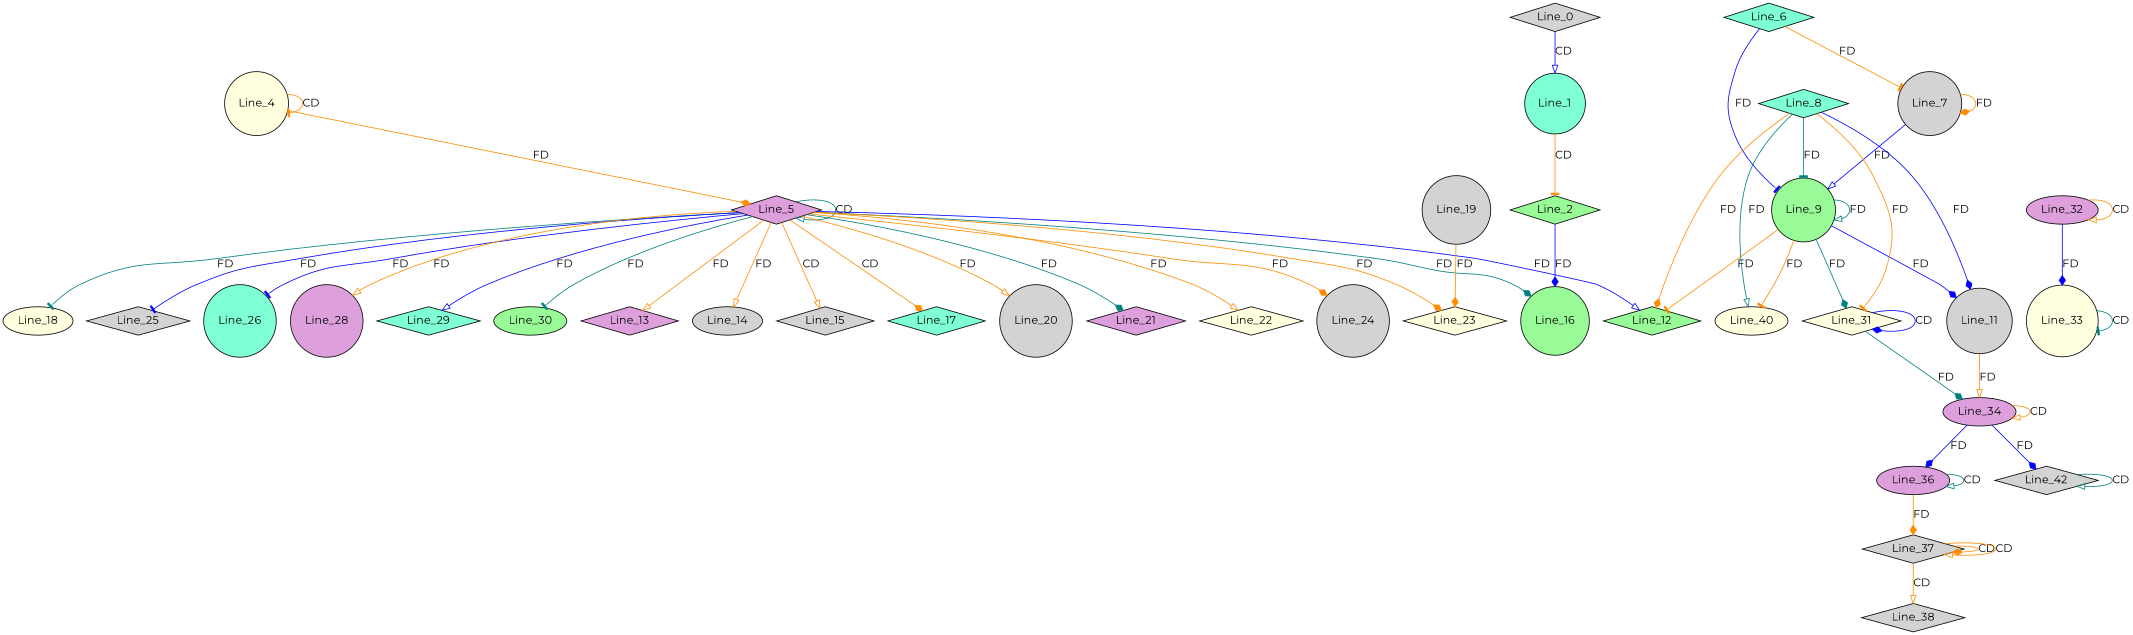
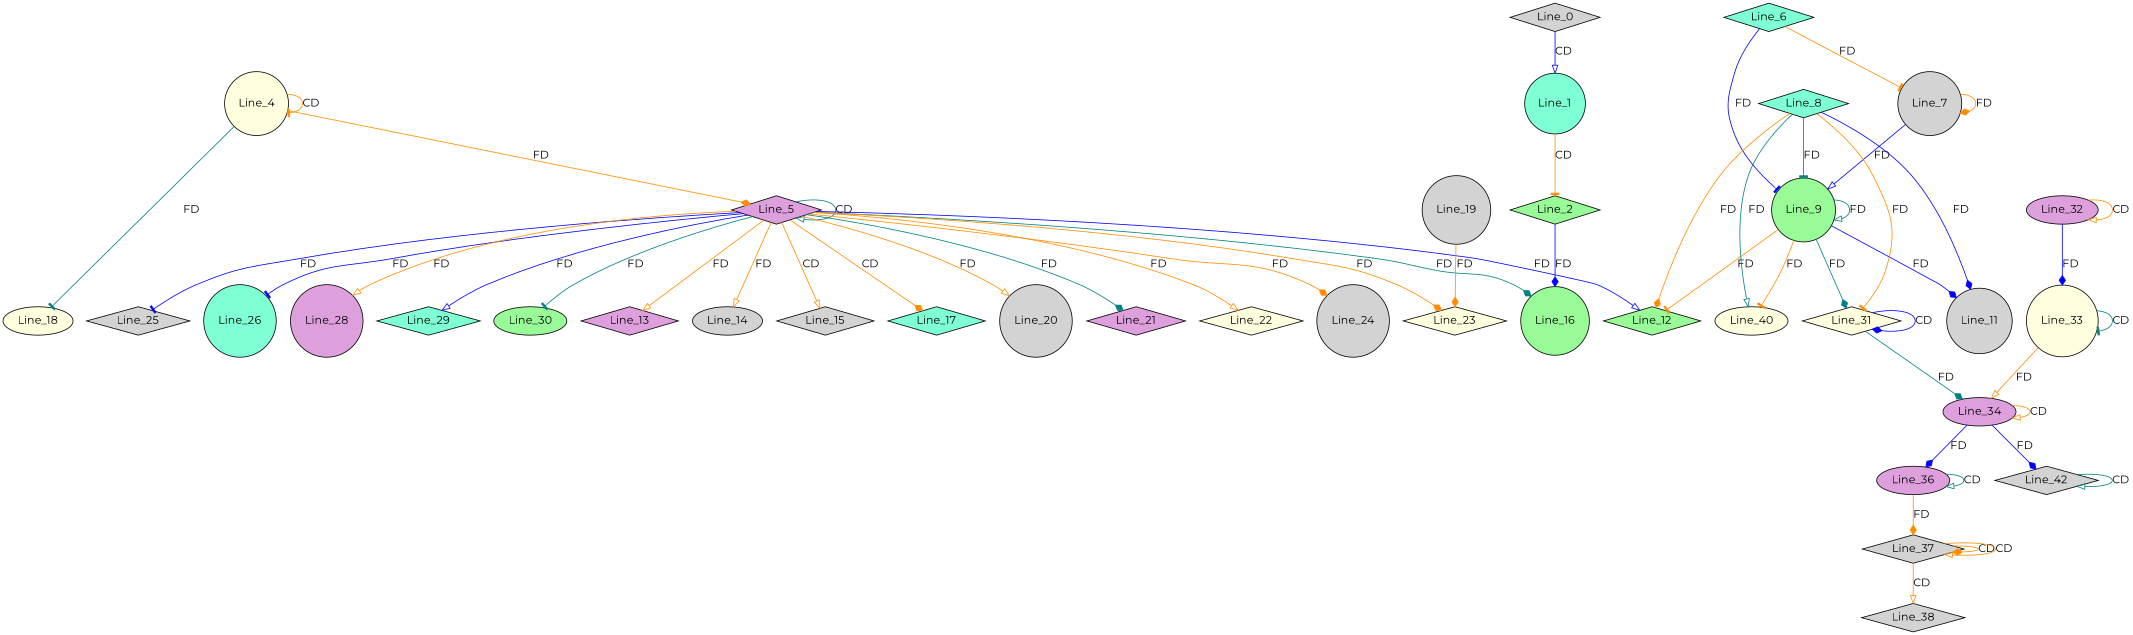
edge "Line_5" -> "Line_18": now "Line_4" -> "Line_18"
edge "Line_11" -> "Line_34": now "Line_33" -> "Line_34"
